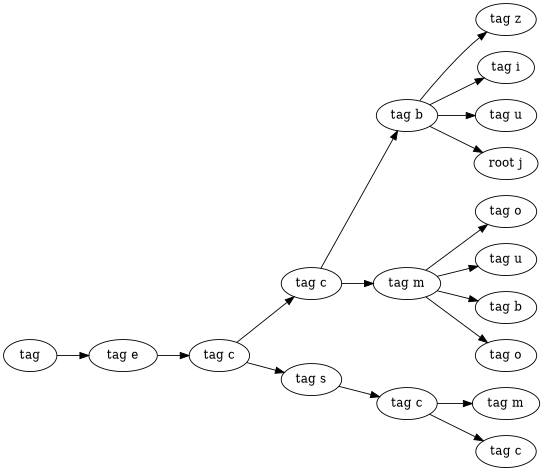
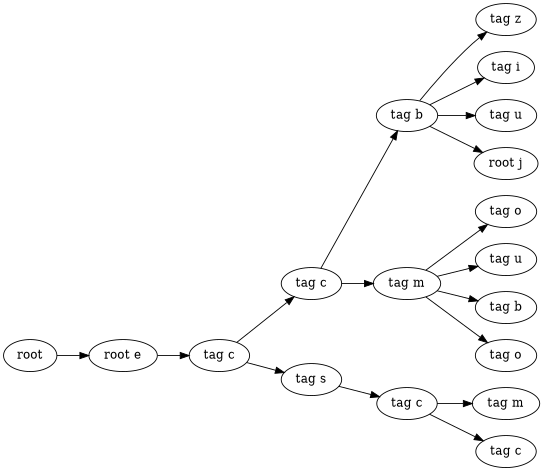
node "tag": label "tag" -> "root"
node "tag e": label "tag e" -> "root e"
